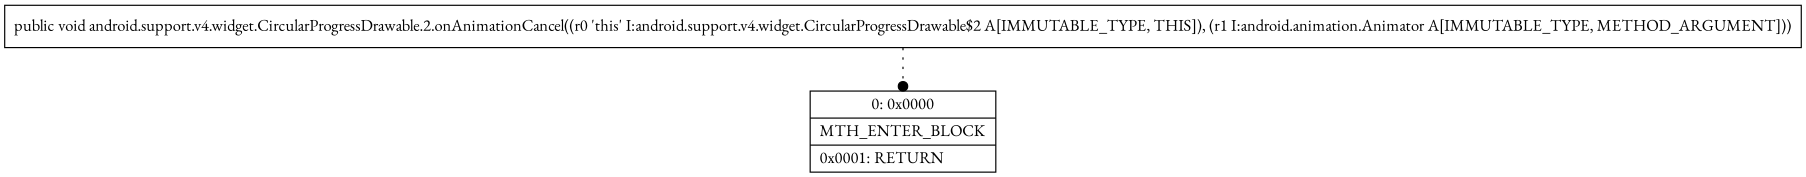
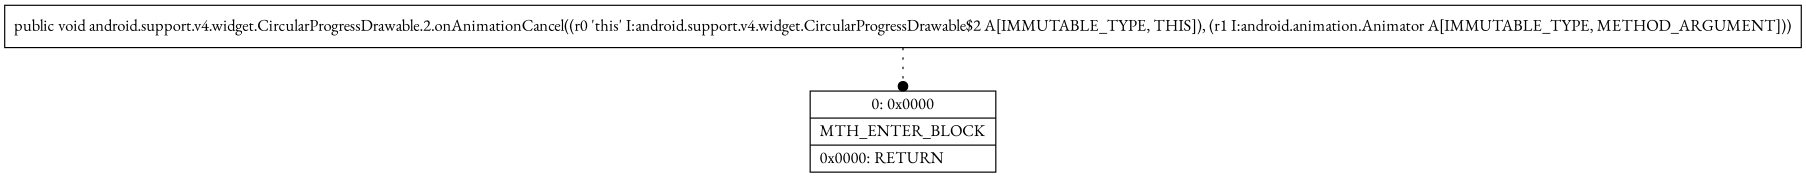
node "0: 0x0000": text "0x0001: RETURN" -> "0x0000: RETURN"
